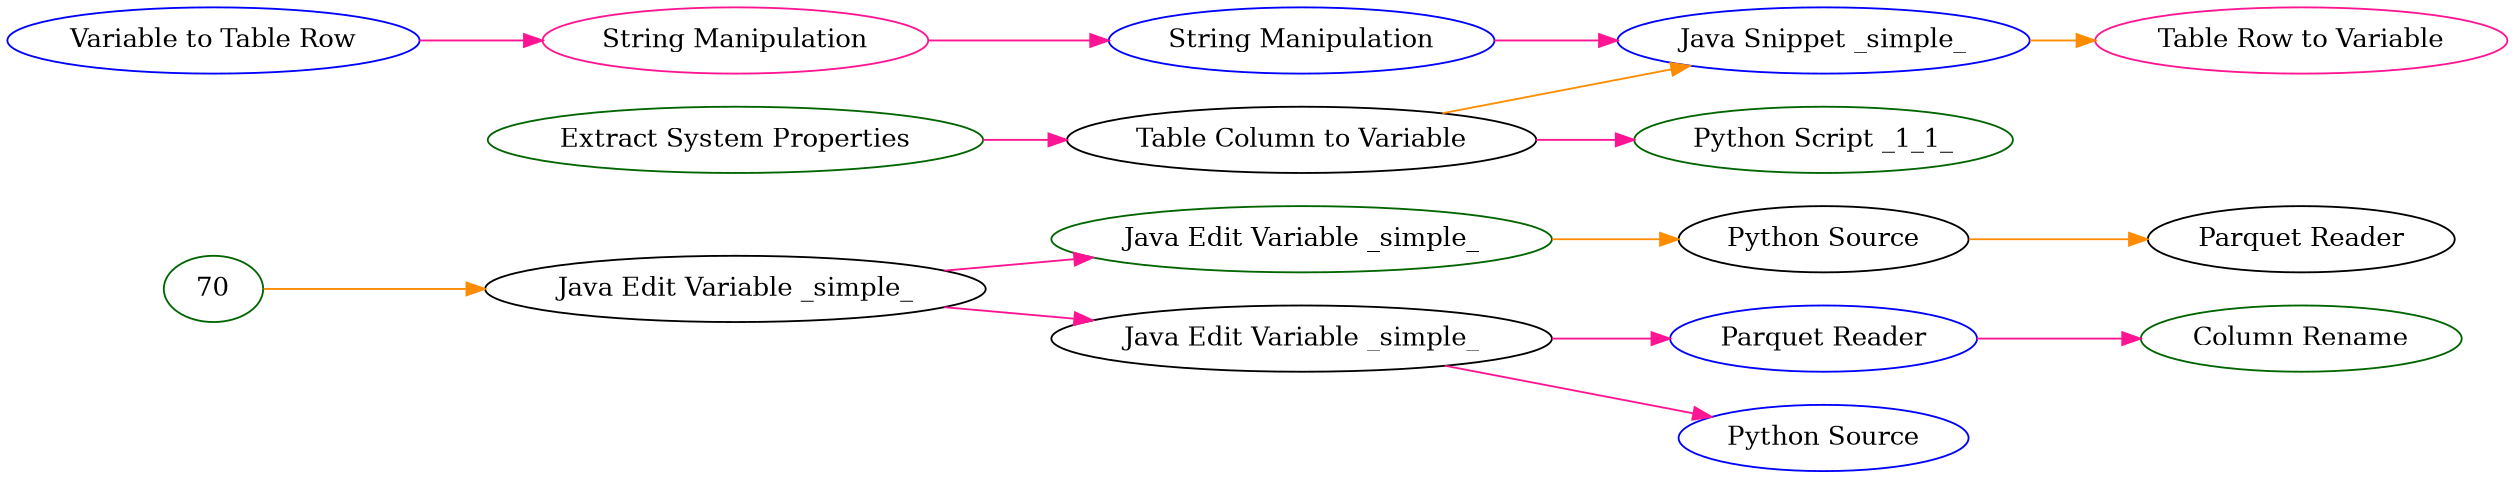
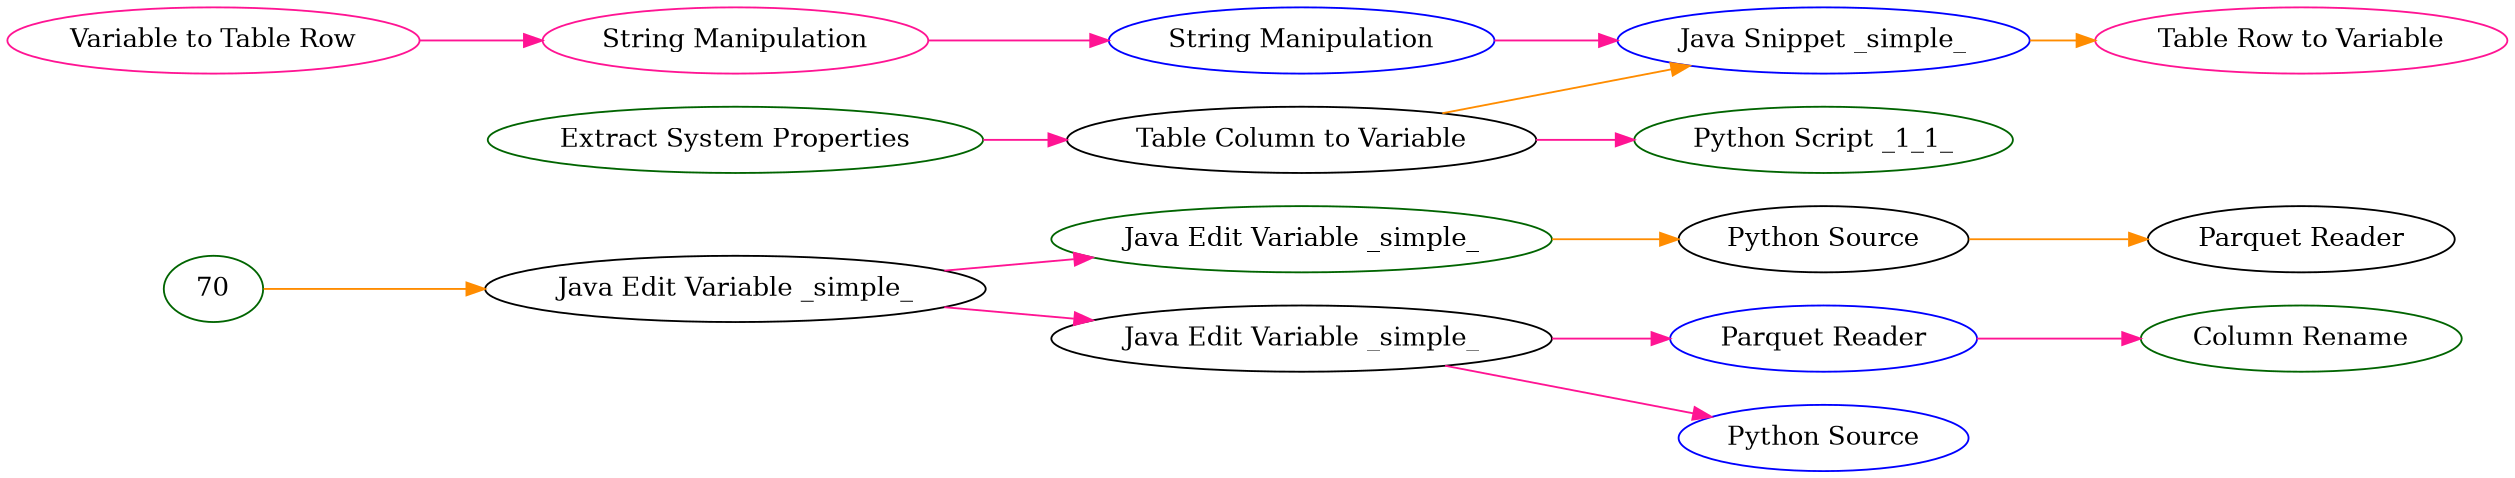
node "Variable to Table Row": color blue -> deeppink
